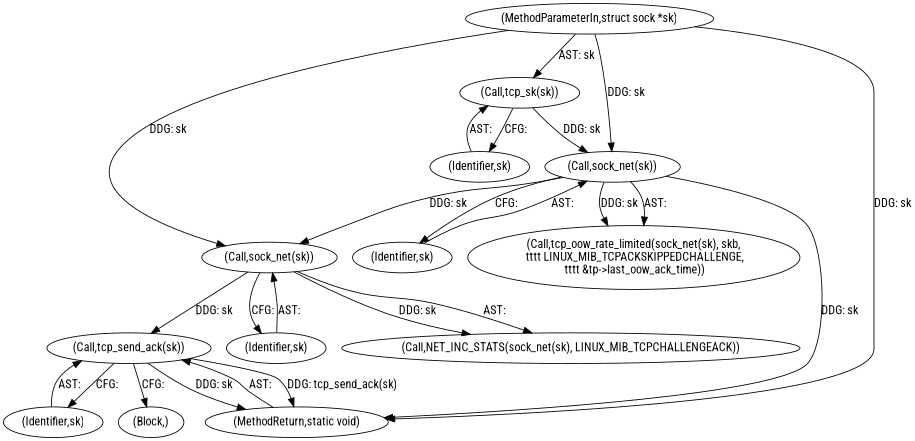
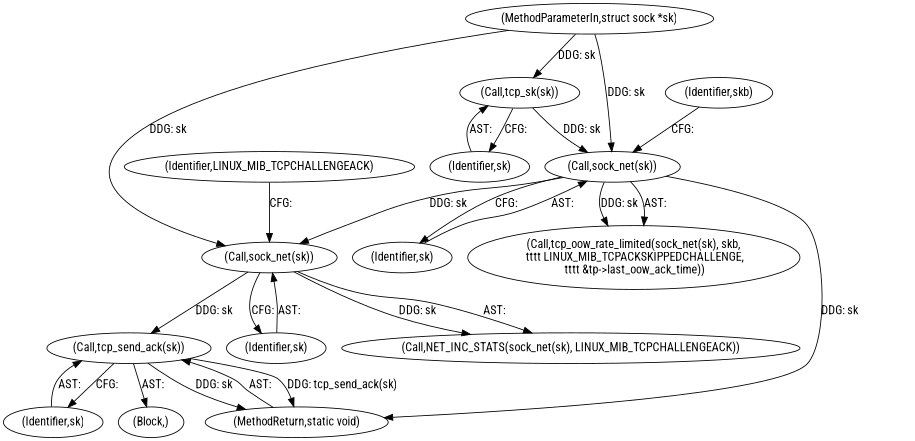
edge "(MethodParameterIn,struct sock *sk)" -> "(Call,tcp_sk(sk))": label "AST: sk" -> "DDG: sk"
node "(Identifier,skb)": added
node "(Identifier,LINUX_MIB_TCPCHALLENGEACK)": added
edge "(MethodParameterIn,struct sock *sk)" -> "(MethodReturn,static void)": removed, label "DDG: sk"
edge "(Call,tcp_send_ack(sk))" -> "(Block,)": label "CFG: " -> "AST: "
